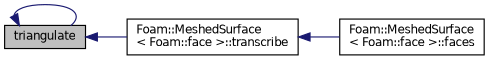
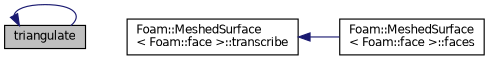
edge "Foam::MeshedSurface < Foam::face >::transcribe" -> "triangulate": removed
